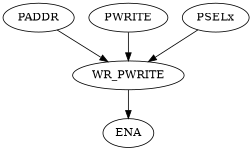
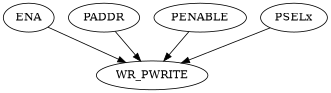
node "PWRITE": label "PWRITE" -> "PENABLE"
edge "WR_PWRITE" -> "ENA": reversed
